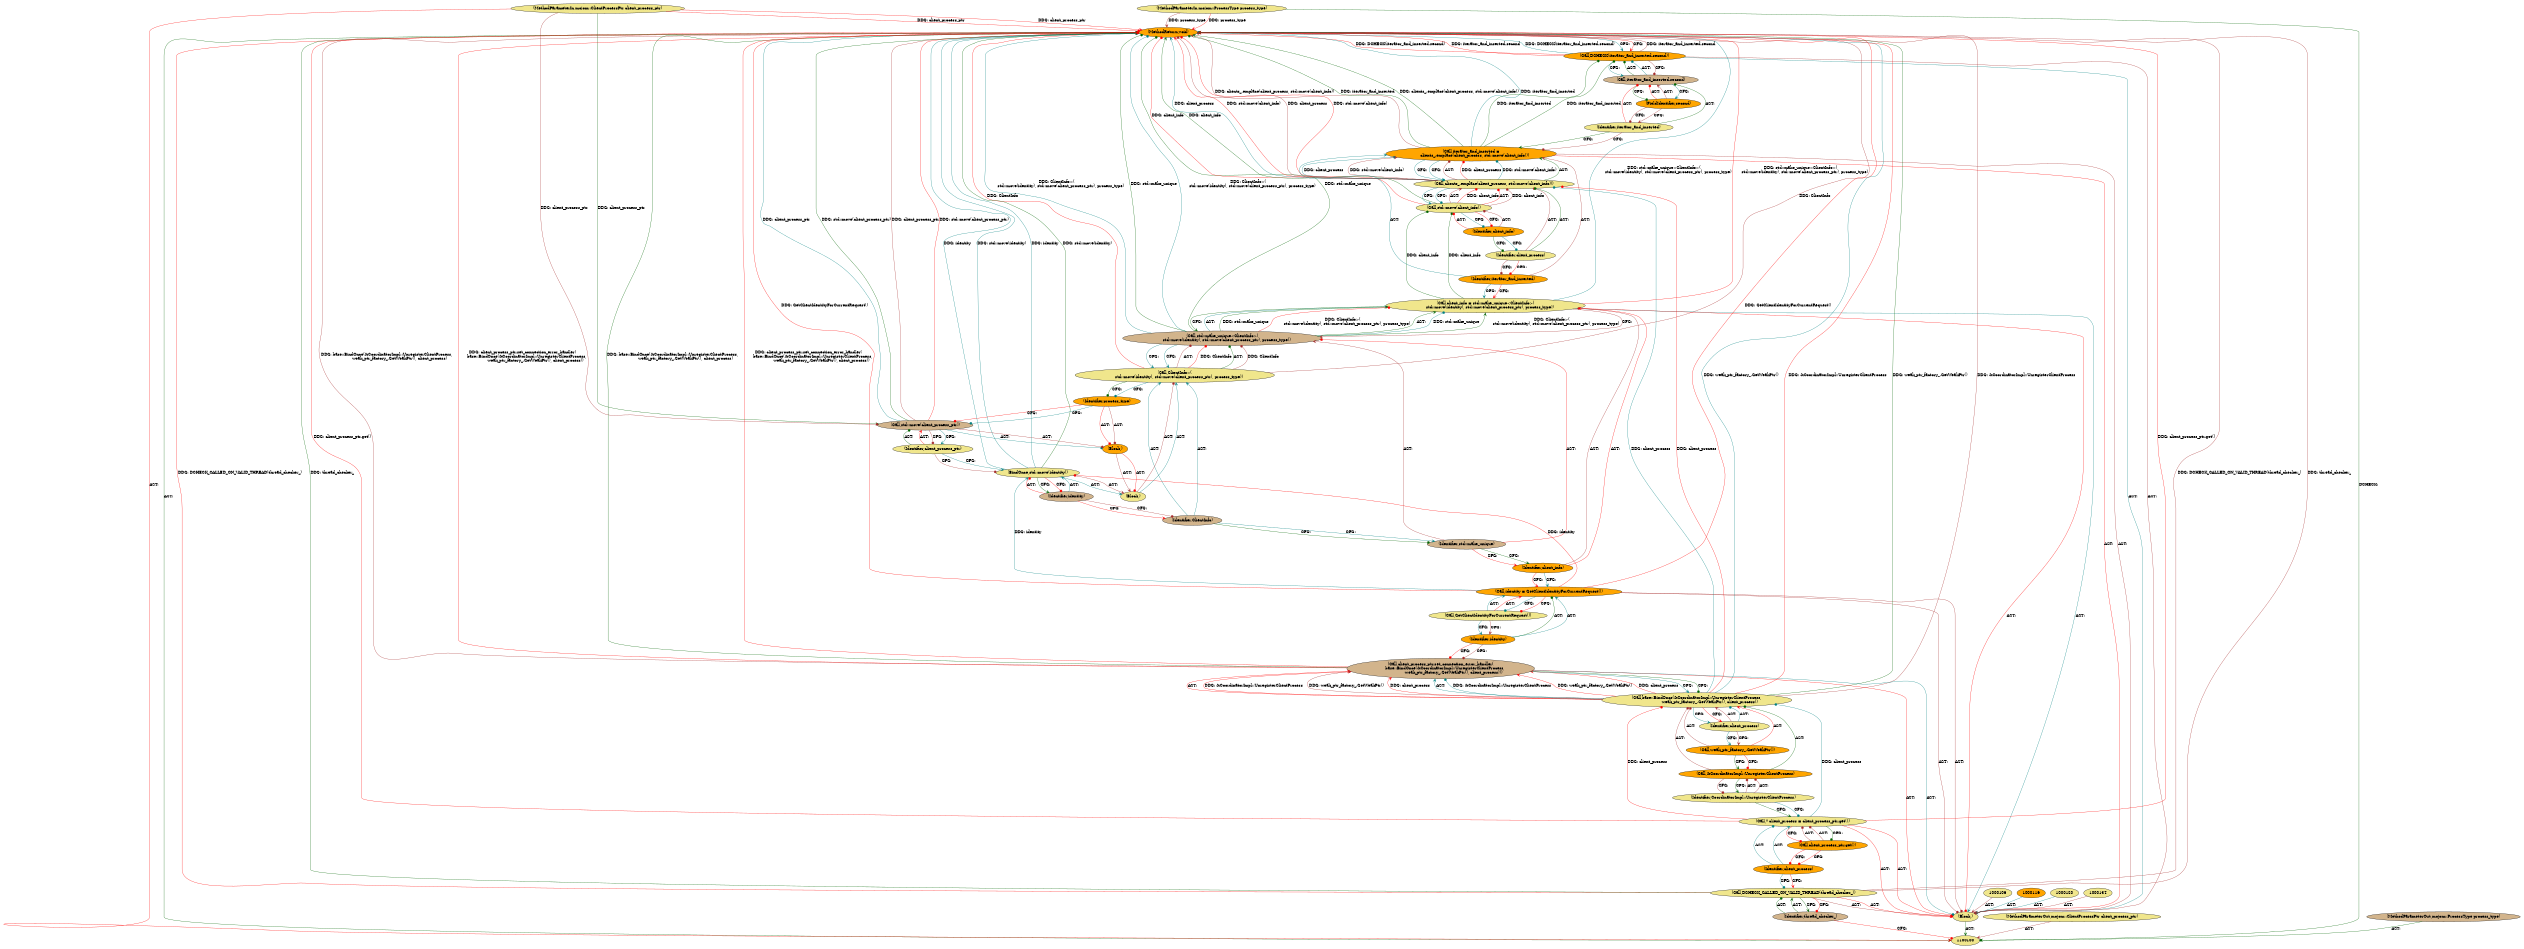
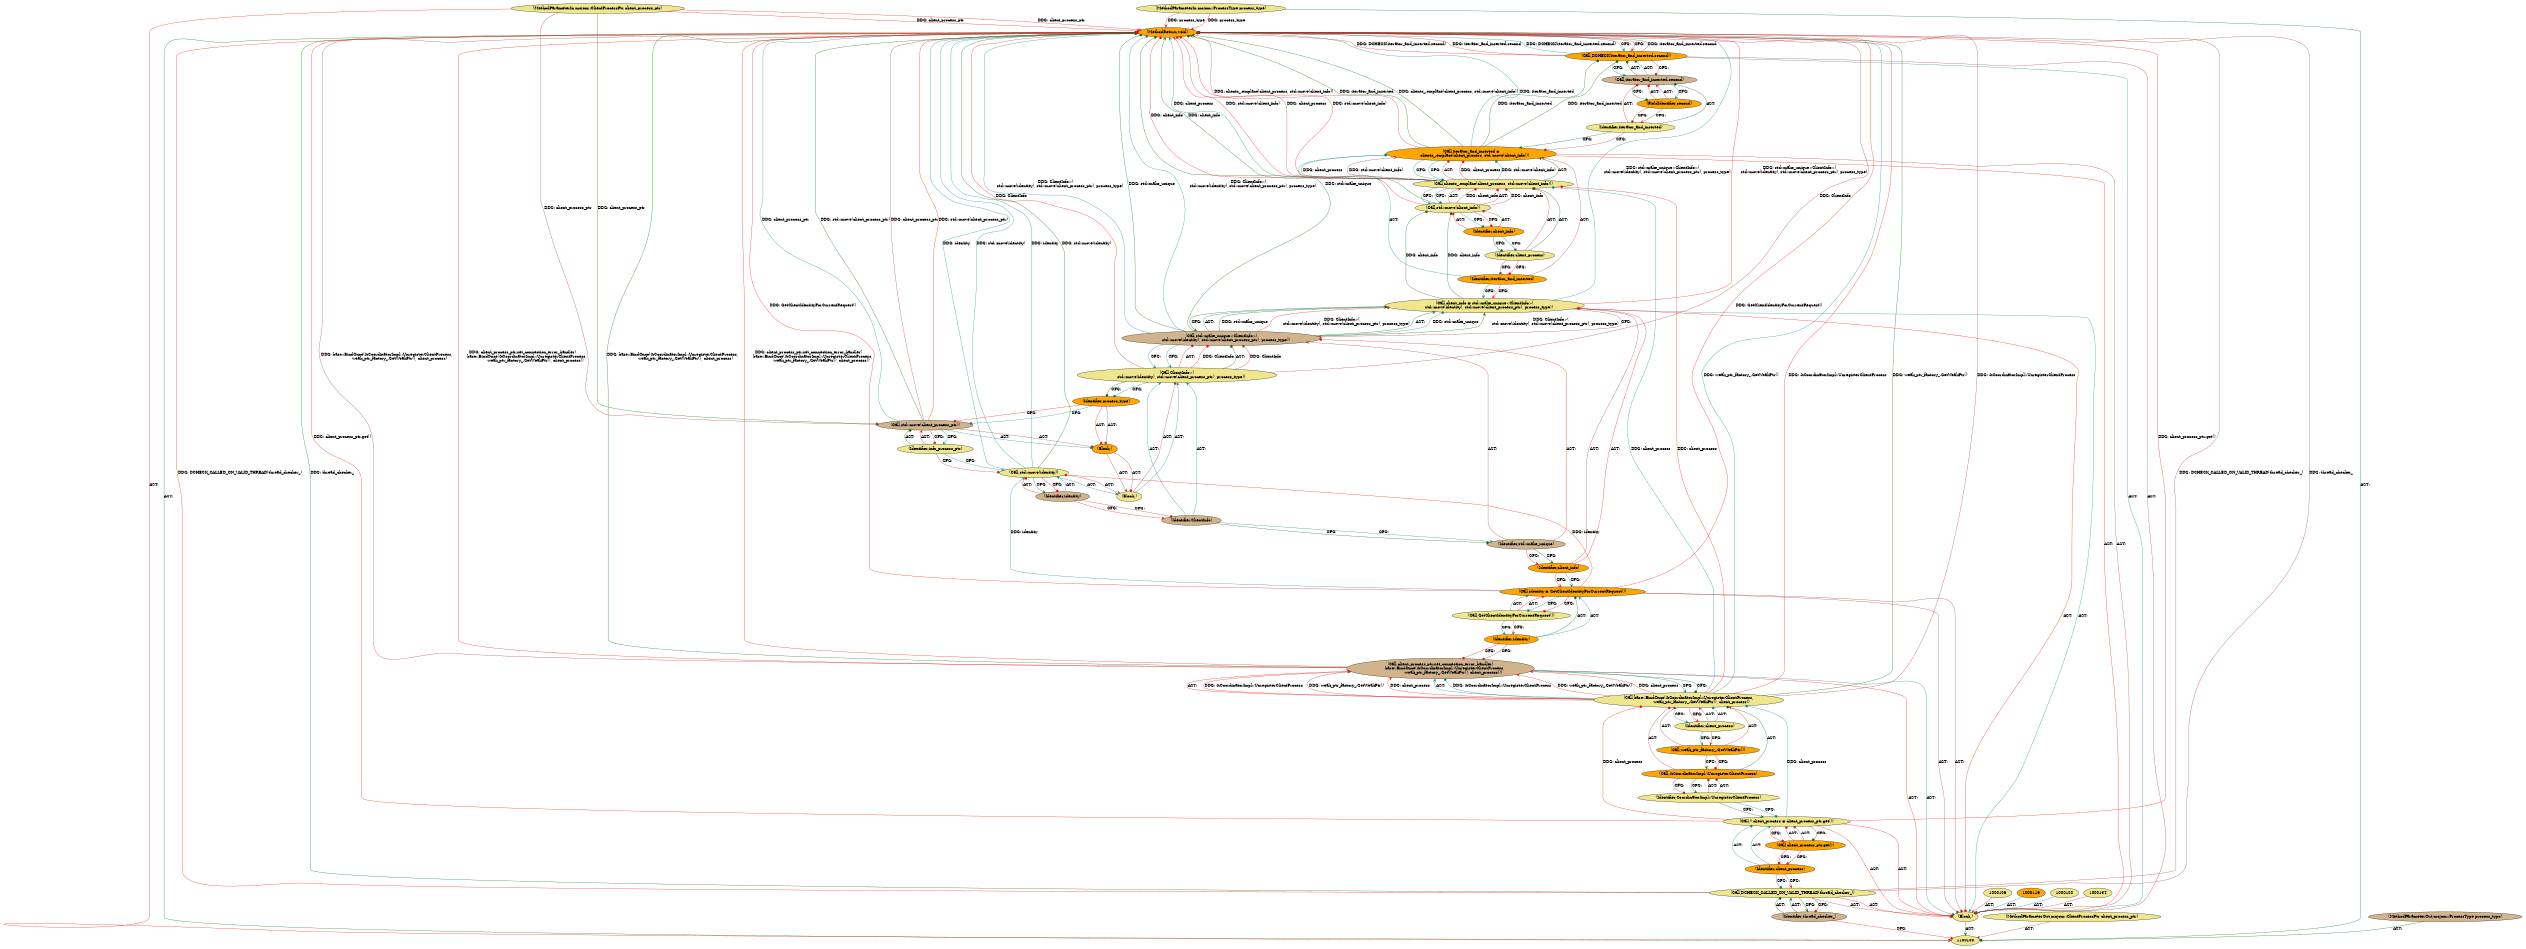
node "(Identifier,client_process_ptr)": label "(Identifier,client_process_ptr)" -> "(Identifier,info_process_ptr)"
node "(BindOnce,std::move(identity))": label "(BindOnce,std::move(identity))" -> "(Call,std::move(identity))"
edge "(MethodParameterIn,mojom::ProcessType process_type)" -> "1100100": label "DCHECK: " -> "AST: "
